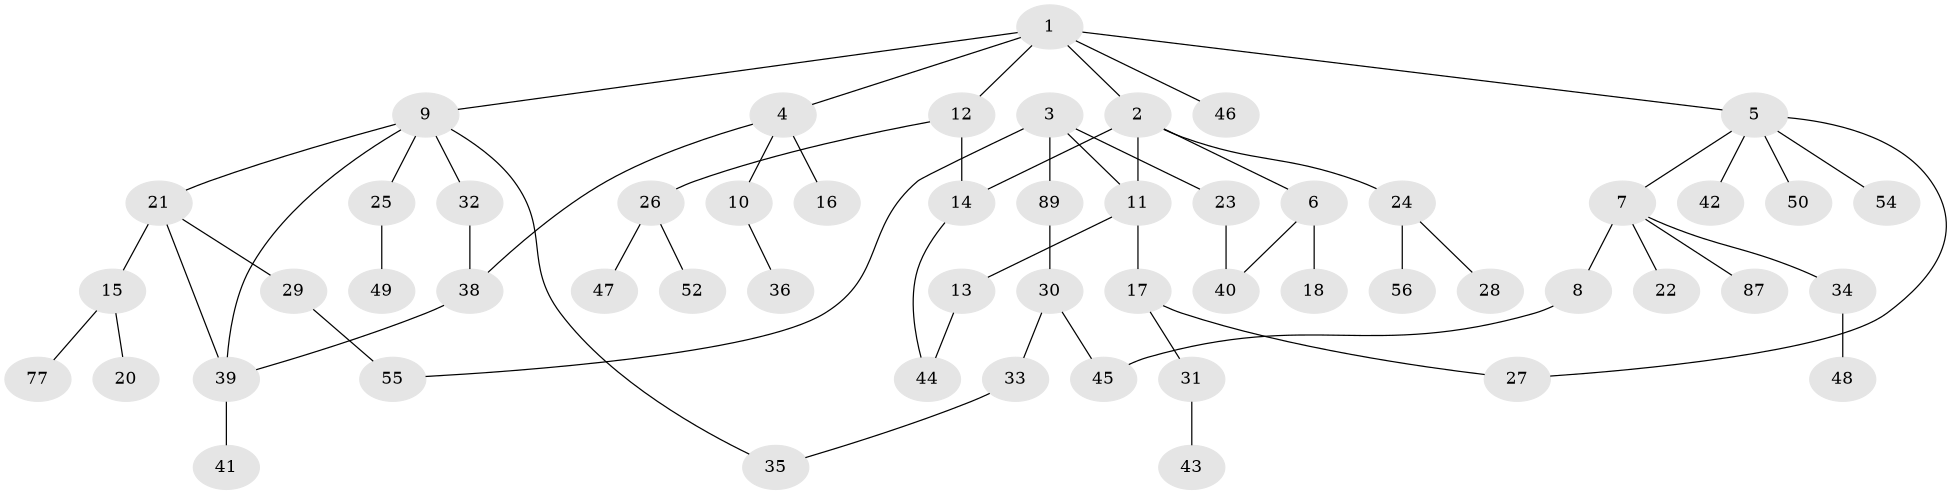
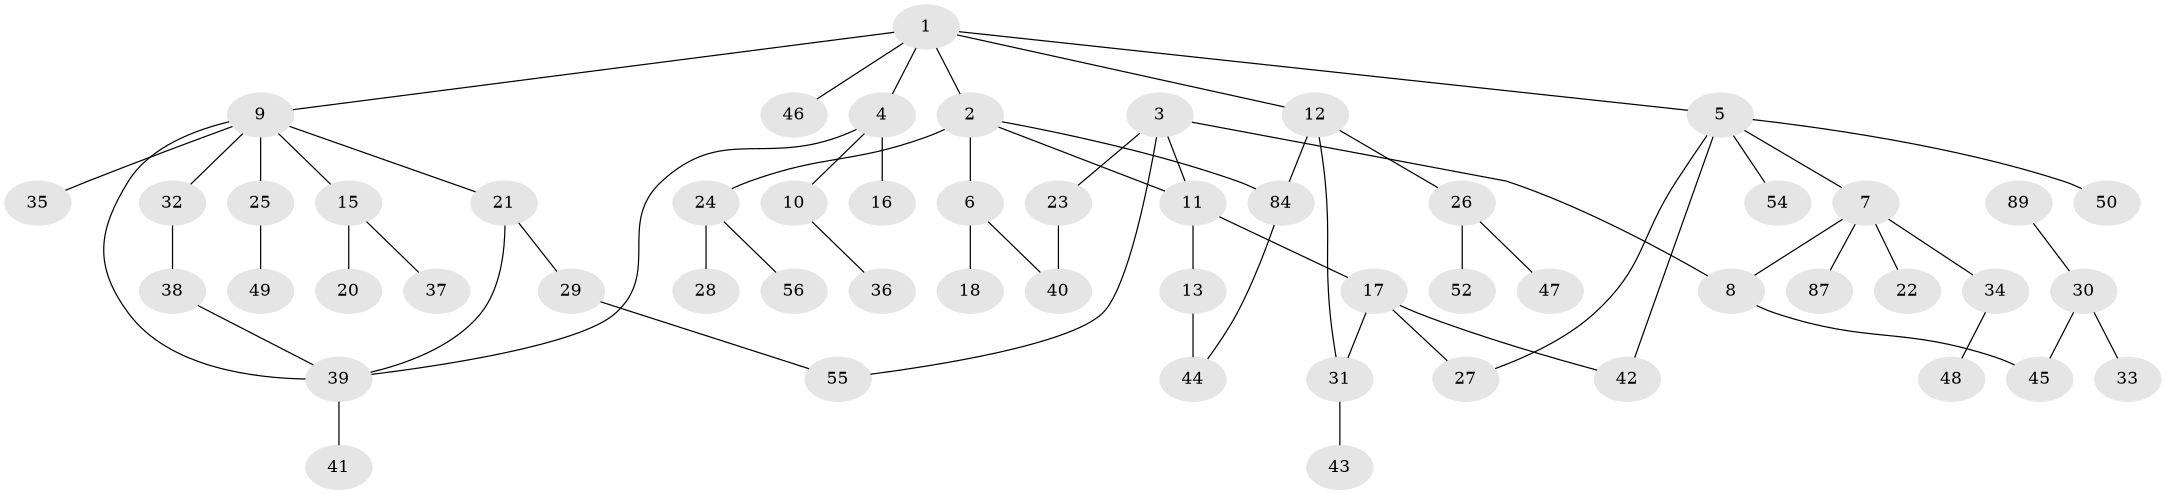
edge "3" -- "89": now "3" -- "8"
edge "4" -- "38": now "4" -- "39"
node "14": label "14" -> "84"
edge "21" -- "15": now "9" -- "15"
edge "12" -- "31": added
edge "17" -- "42": added
node "77": label "77" -> "37"
edge "33" -- "35": removed
